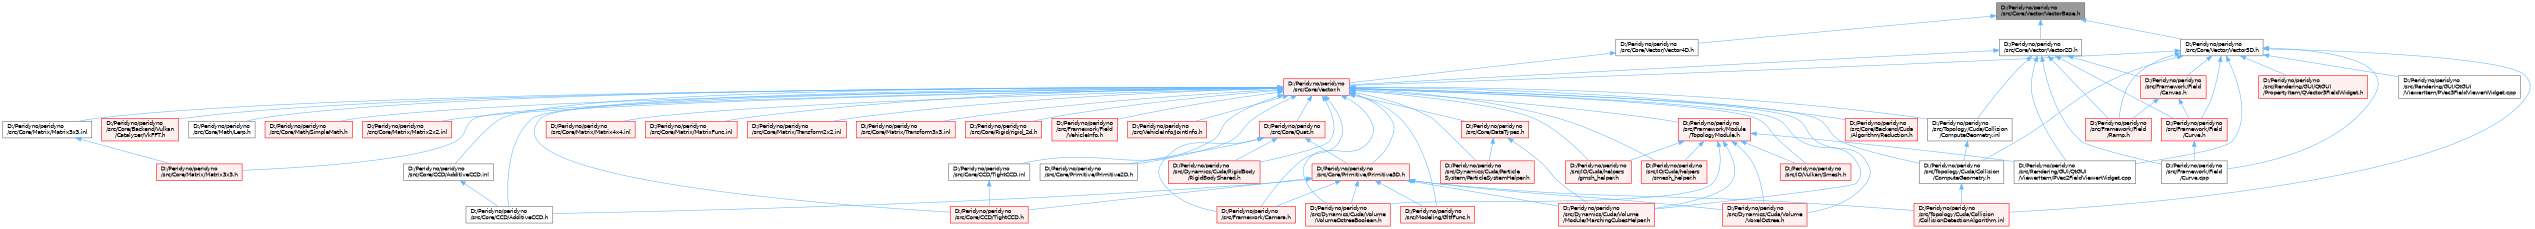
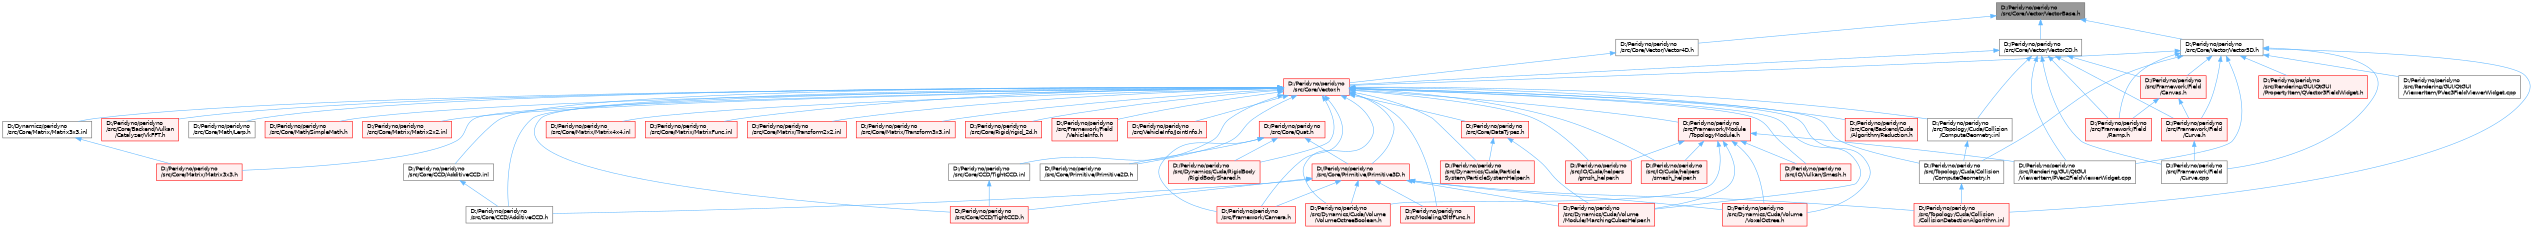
edge "D:/Peridyno/peridyno /src/Core/Quat.h" -> "D:/Peridyno/peridyno /src/Core/Vector.h": removed
node "D:/Peridyno/peridyno /src/Core/Matrix/Matrix3x3.inl": label "D:/Peridyno/peridyno /src/Core/Matrix/Matrix3x3.inl" -> "D:/Dynamics/peridyno /src/Core/Matrix/Matrix3x3.inl"
